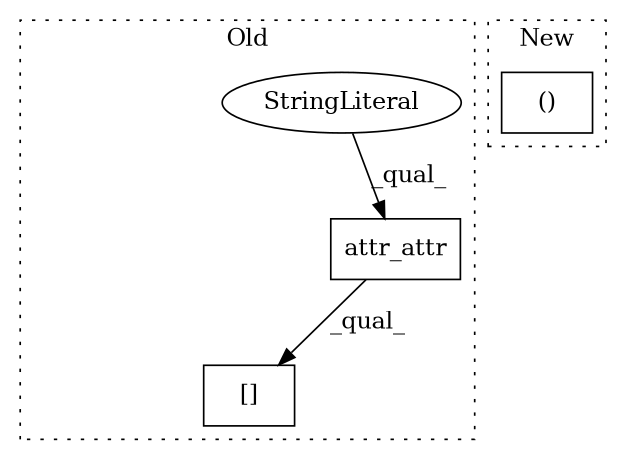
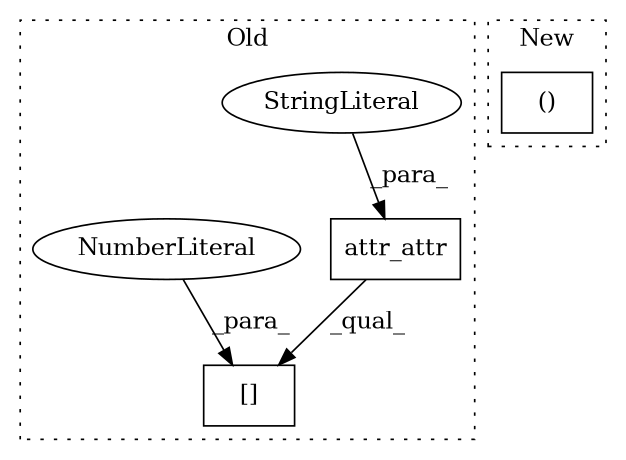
edge "StringLiteral" -> "attr_attr": label "_qual_" -> "_para_"
node "NumberLiteral": added
